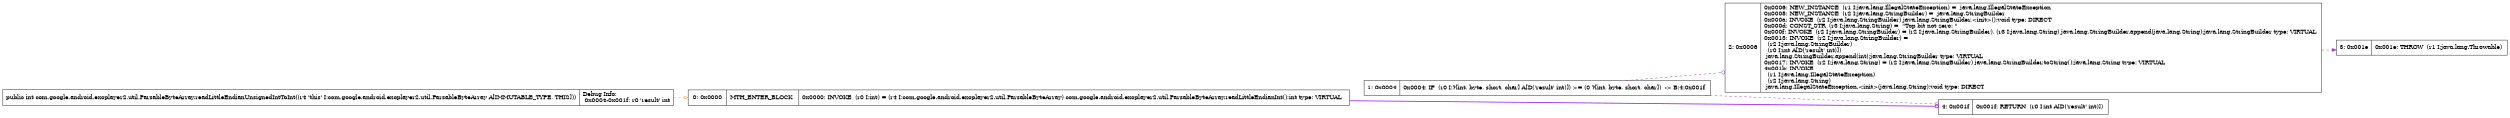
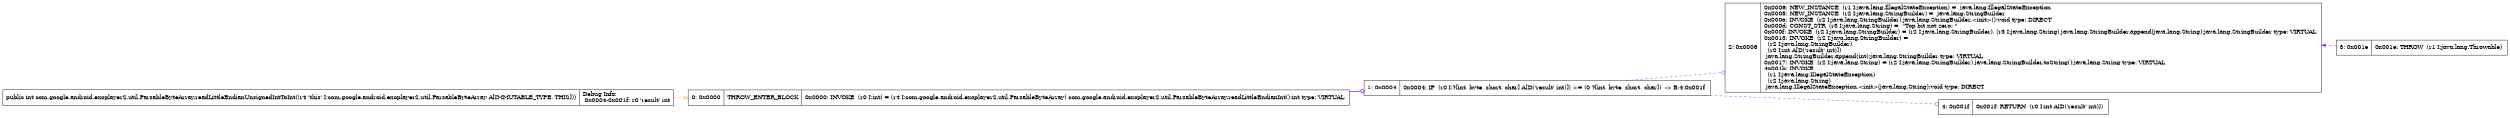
edge "2: 0x0006" -> "3: 0x001e": reversed
node "0: 0x0000": text "MTH_ENTER_BLOCK" -> "THROW_ENTER_BLOCK"
edge "0: 0x0000" -> "4: 0x001f": now "0: 0x0000" -> "1: 0x0004"
